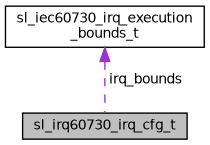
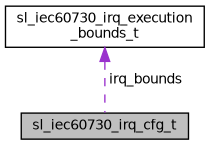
node "sl_irq60730_irq_cfg_t": label "sl_irq60730_irq_cfg_t" -> "sl_iec60730_irq_cfg_t"
